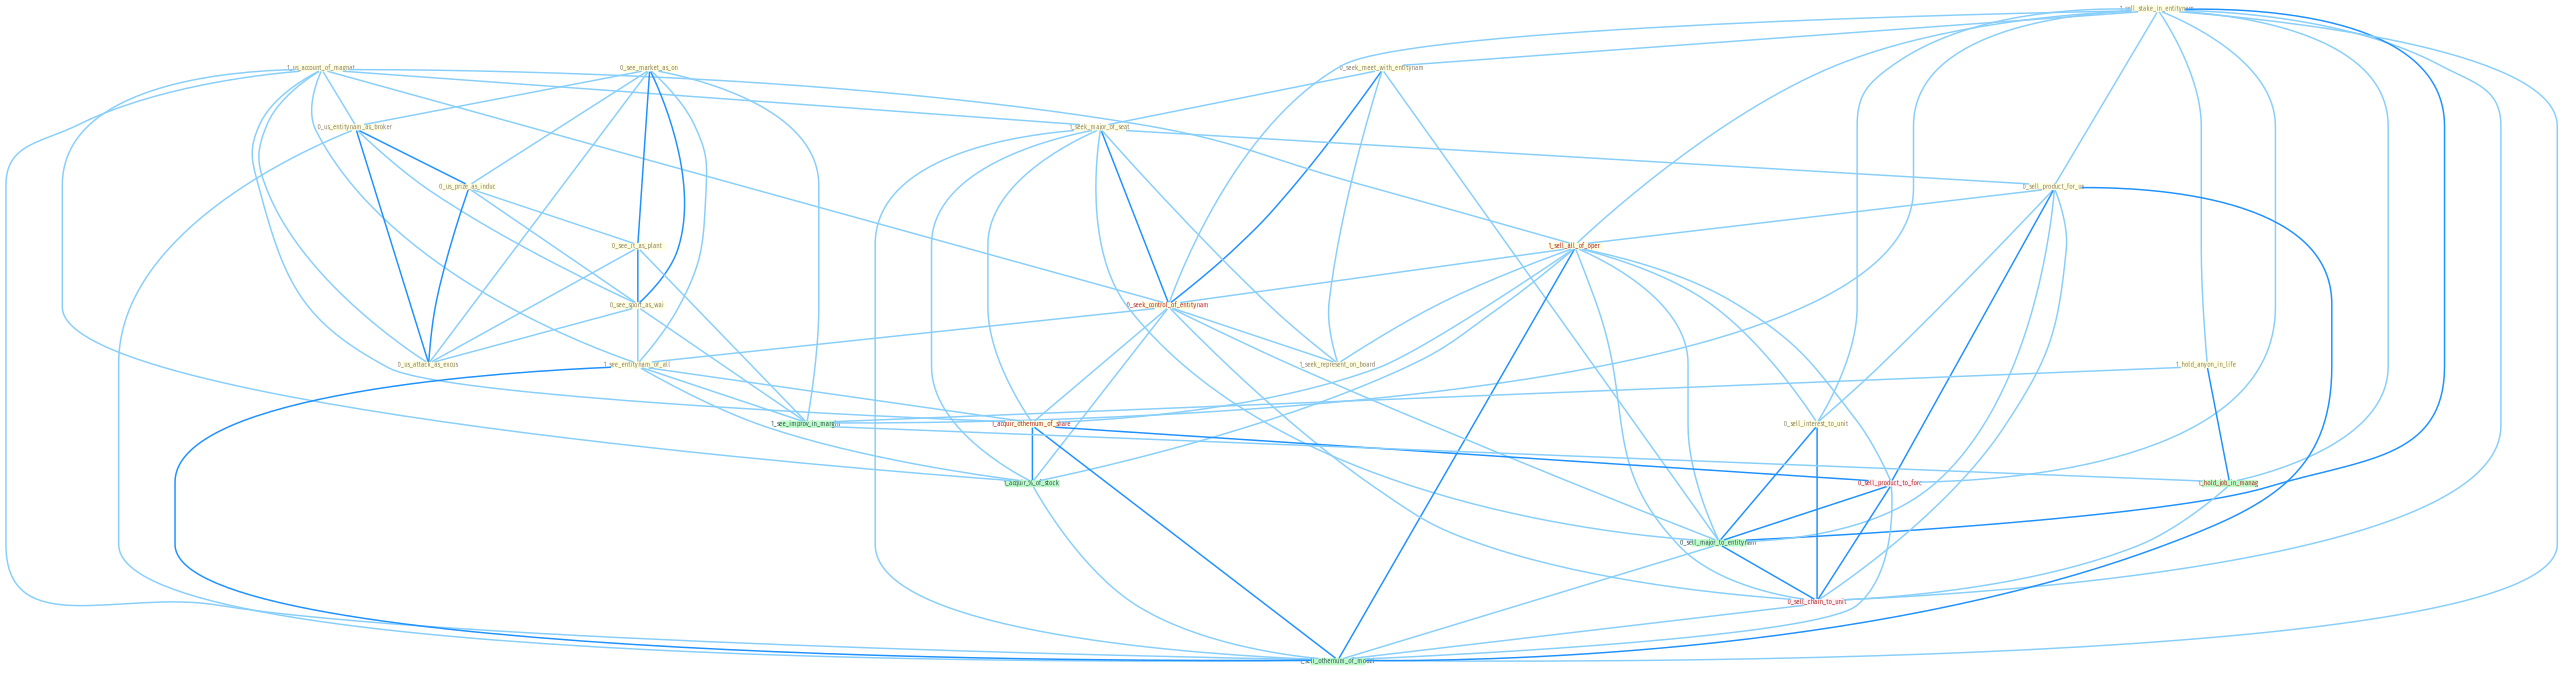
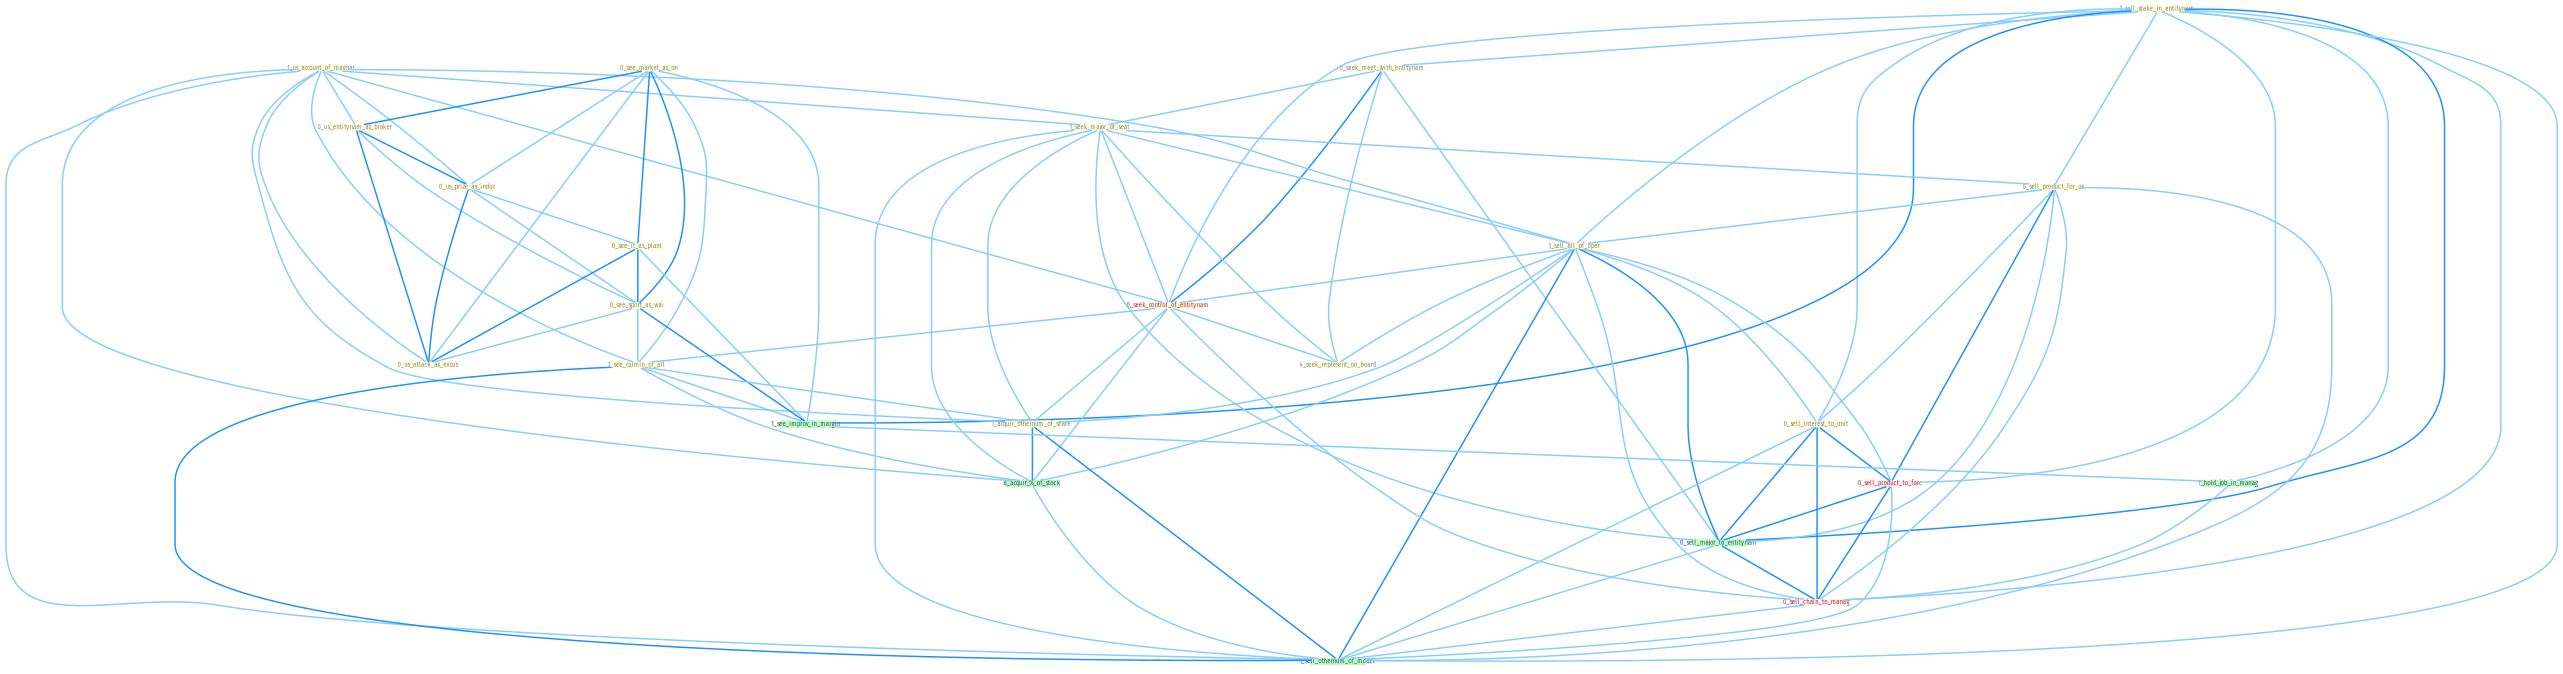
edge "0_see_market_as_on" -- "0_us_entitynam_as_broker": color #87cefa -> #1e90ff
edge "1_us_account_of_magnat" -- "0_us_prize_as_induc": added
edge "1_seek_major_of_seat" -- "1_sell_all_of_oper": added
edge "1_seek_major_of_seat" -- "0_seek_control_of_entitynam": color #1e90ff -> #87cefa
node "1_sell_all_of_oper": fontcolor #b22222 -> #8b7d6b
edge "0_see_it_as_plant" -- "0_us_attack_as_excus": color #87cefa -> #1e90ff
node "1_see_entitynam_of_all": label "1_see_entitynam_of_all" -> "1_see_culmin_of_all"
edge "0_see_sport_as_wai" -- "1_see_improv_in_margin": color #87cefa -> #1e90ff
node "1_seek_represent_on_board": label "1_seek_represent_on_board" -> "4_seek_represent_on_board"
node "1_hold_anyon_in_life": removed
edge "1_sell_stake_in_entitynam" -- "1_see_improv_in_margin": color #87cefa -> #1e90ff
edge "1_sell_all_of_oper" -- "0_sell_major_to_entitynam": color #87cefa -> #1e90ff
node "1_acquir_othernum_of_share": fontcolor #b22222 -> #8b7d6b
edge "0_seek_control_of_entitynam" -- "0_sell_major_to_entitynam": removed
edge "1_acquir_othernum_of_share" -- "0_sell_product_to_forc": now "0_sell_interest_to_unit" -- "0_sell_product_to_forc"
node "1_acquir_%_of_stock": label "1_acquir_%_of_stock" -> "8_acquir_%_of_stock"
node "1_hold_job_in_manag": fontcolor #b22222 -> #2f4f4f
edge "0_sell_product_for_us" -- "1_sell_othernum_of_model": color #1e90ff -> #87cefa
edge "0_us_entitynam_as_broker" -- "1_sell_othernum_of_model": now "0_sell_interest_to_unit" -- "1_sell_othernum_of_model"
node "0_sell_chain_to_unit": label "0_sell_chain_to_unit" -> "0_sell_chain_to_manag"
